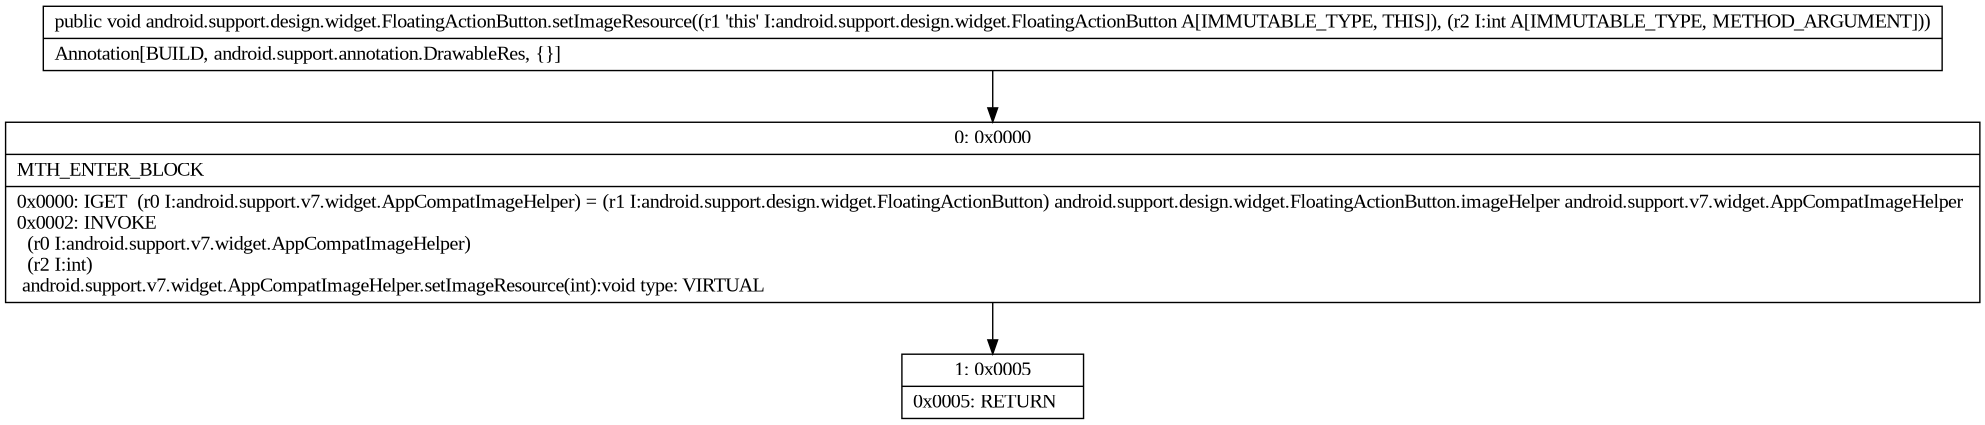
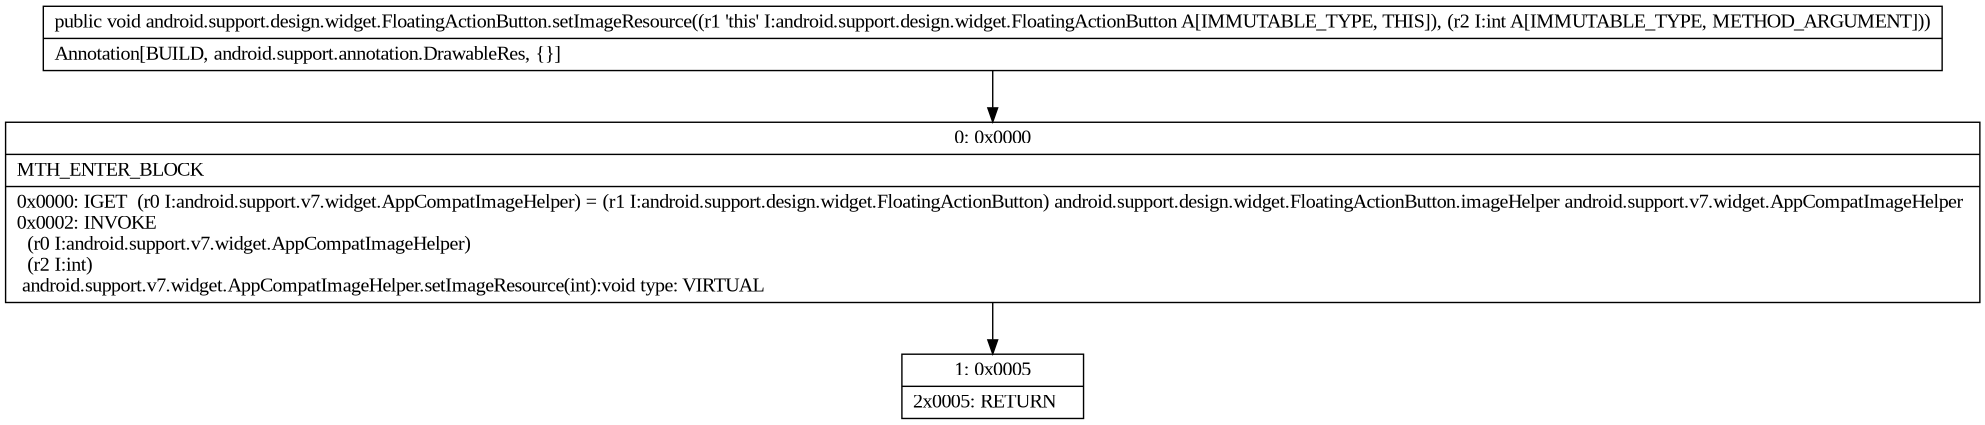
node "1: 0x0005": text "0x0005: RETURN" -> "2x0005: RETURN"
